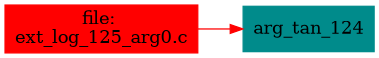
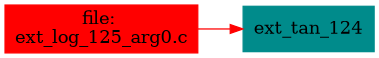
node "arg_tan_124": label "arg_tan_124" -> "ext_tan_124"
